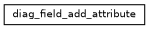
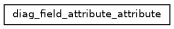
node "diag_field_add_attribute": label "diag_field_add_attribute" -> "diag_field_attribute_attribute"
